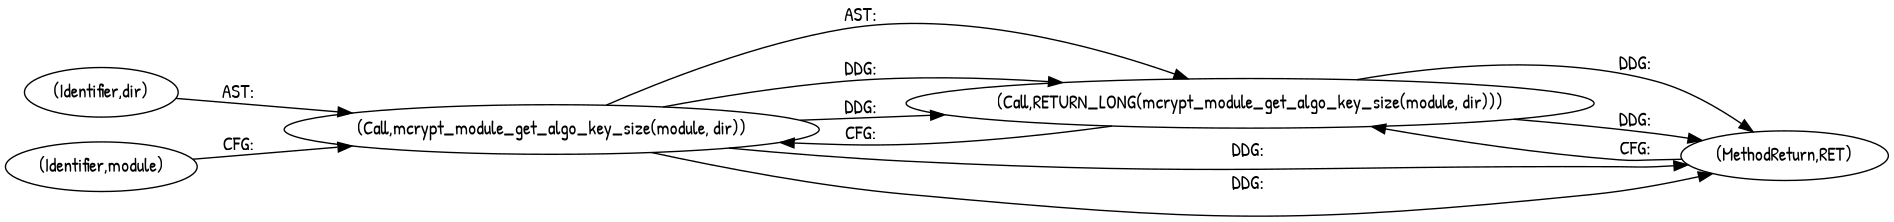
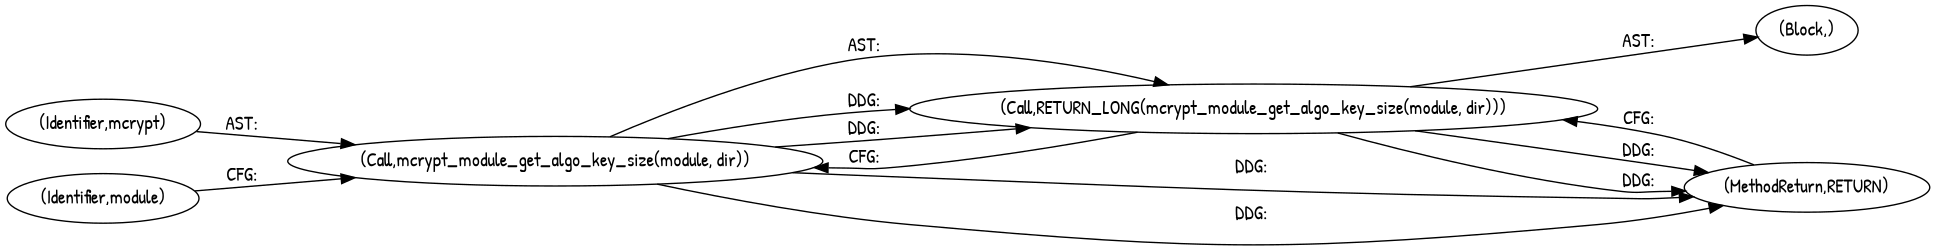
node "(Block,)": added
node "(Identifier,dir)": label "(Identifier,dir)" -> "(Identifier,mcrypt)"
node "(MethodReturn,RET)": label "(MethodReturn,RET)" -> "(MethodReturn,RETURN)"
